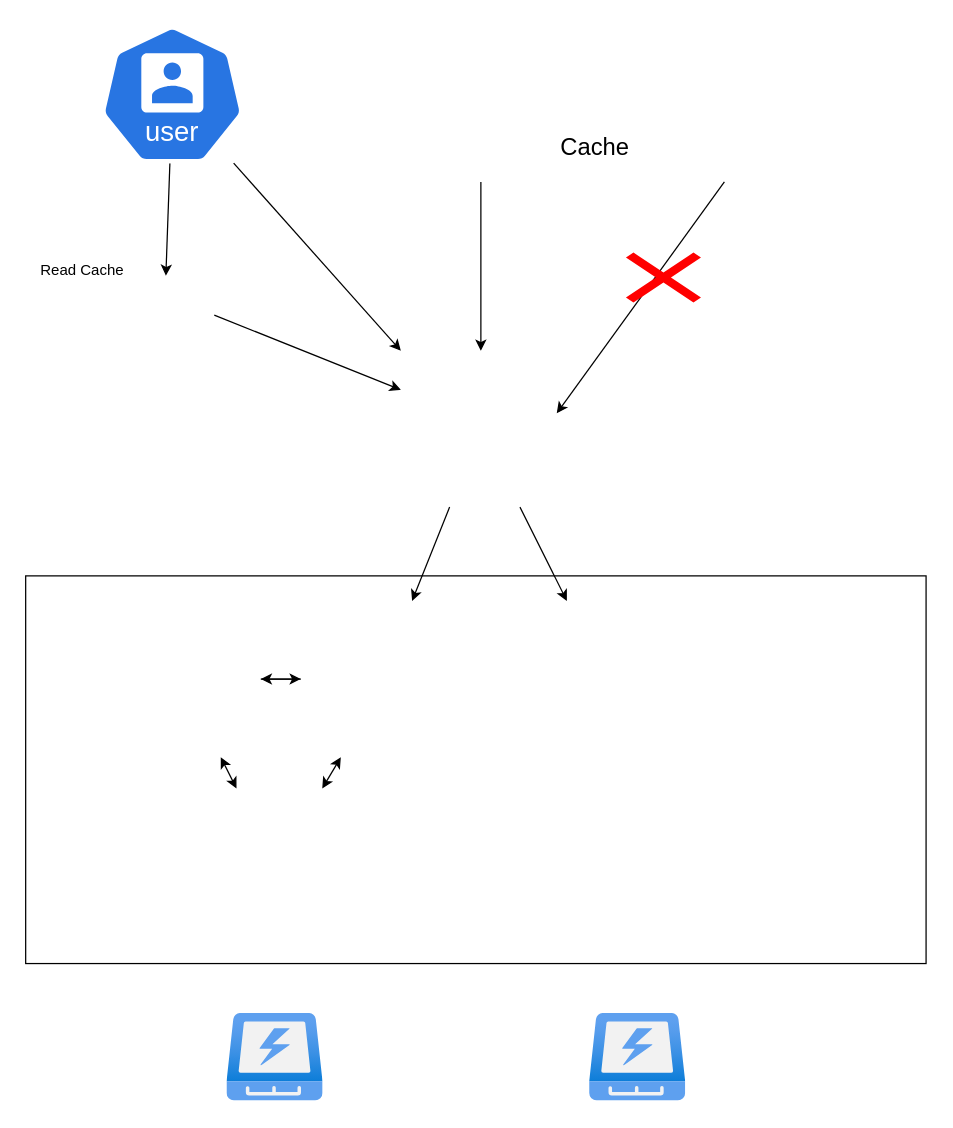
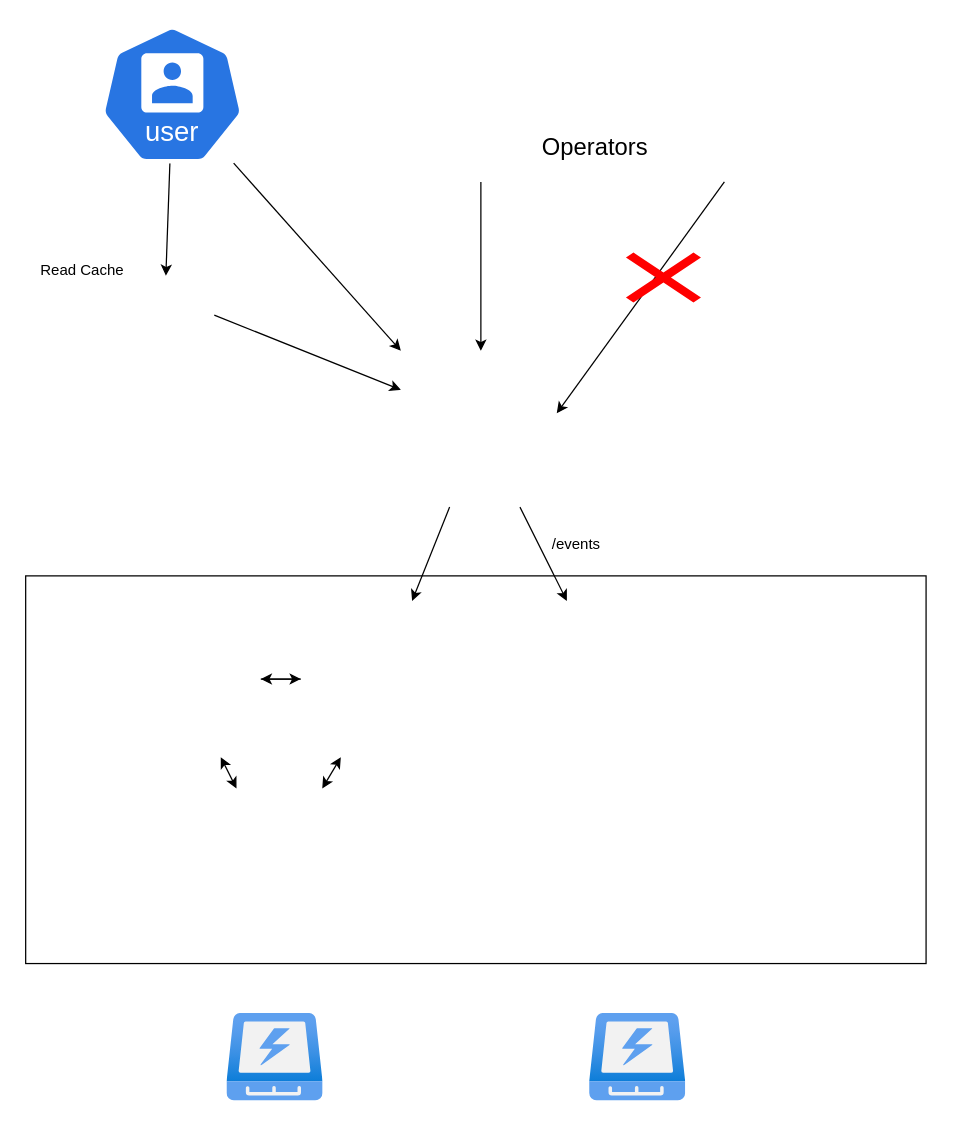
node "Cache": label "Cache" -> "Operators"
node "/events": added
